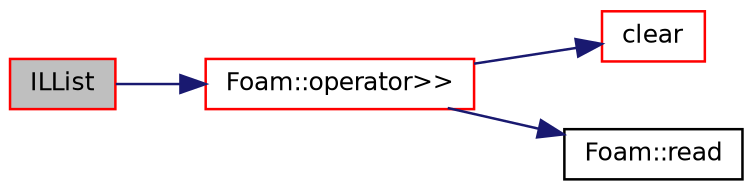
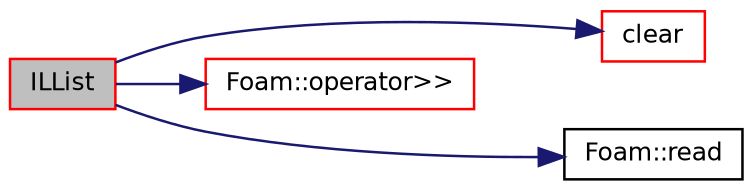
edge "Foam::operator>>" -> "clear": now "ILList" -> "clear"
edge "Foam::operator>>" -> "Foam::read": now "ILList" -> "Foam::read"
